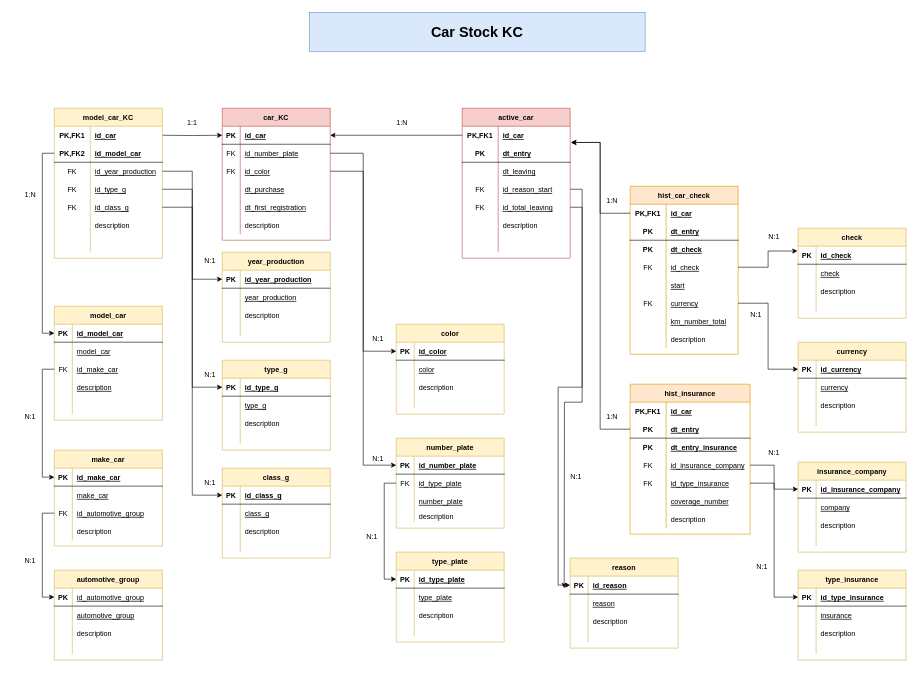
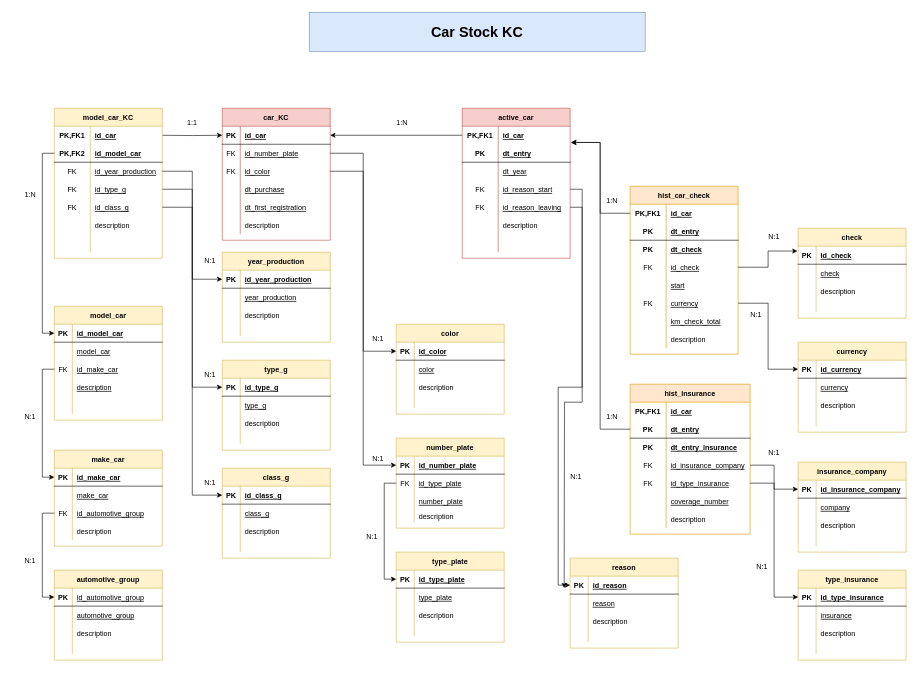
node "dt_leaving": label "dt_leaving" -> "dt_year"
node "id_total_leaving": label "id_total_leaving" -> "id_reason_leaving"
node "km_number_total": label "km_number_total" -> "km_check_total"
